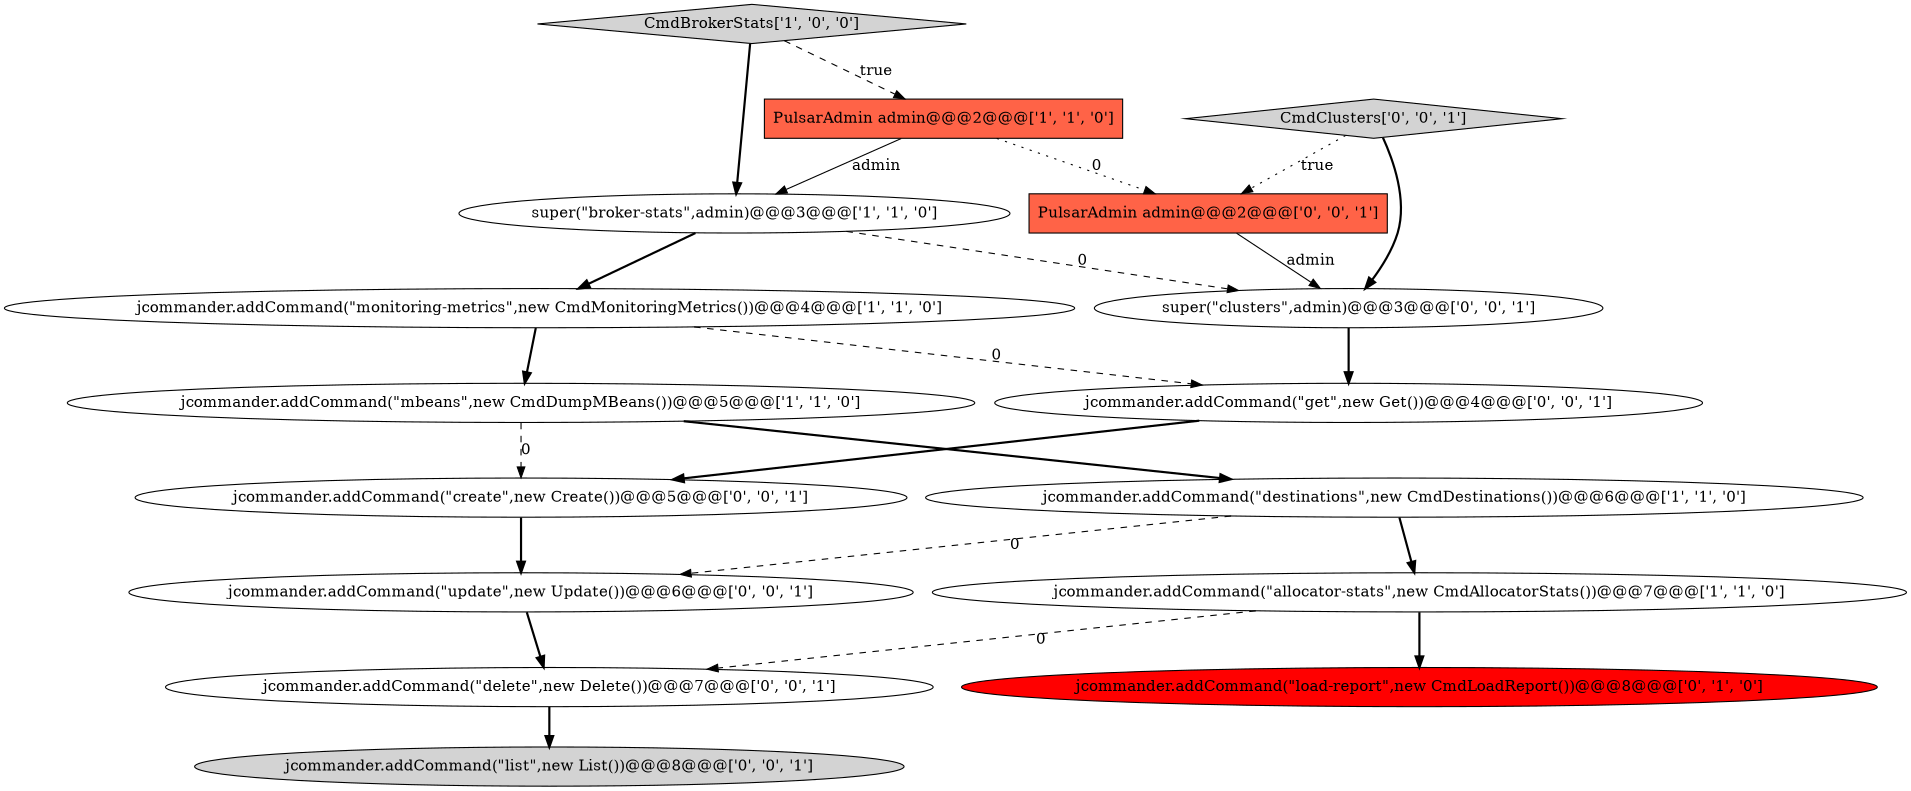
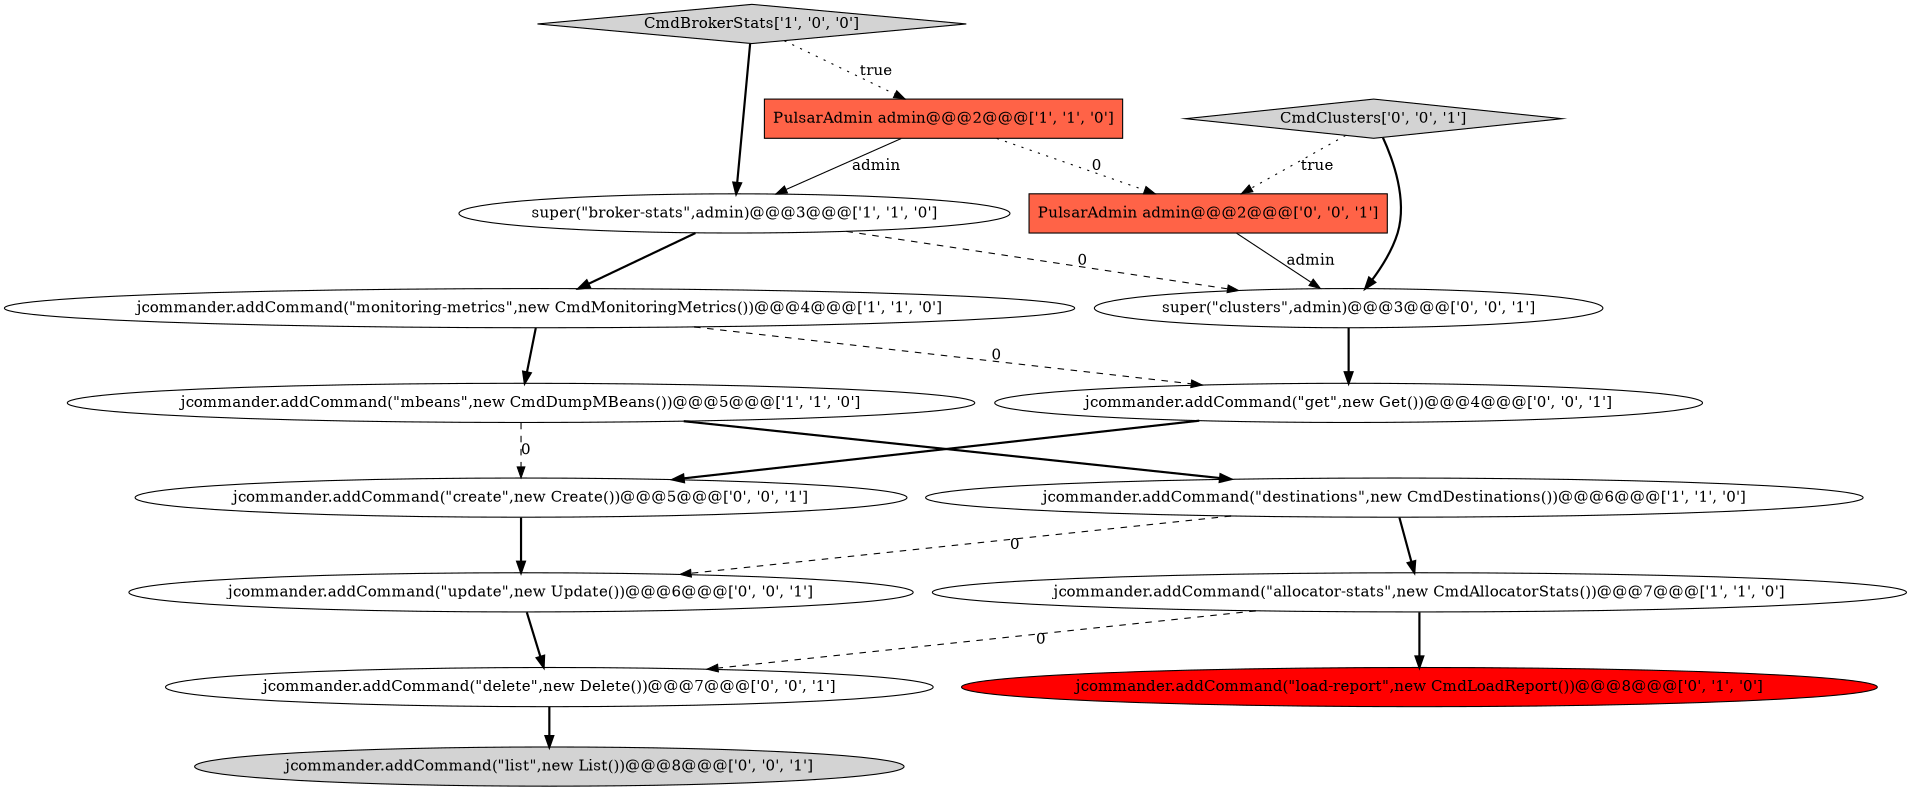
edge "CmdBrokerStats['1', '0', '0']" -> "PulsarAdmin admin@@@2@@@['1', '1', '0']": style dashed -> dotted
